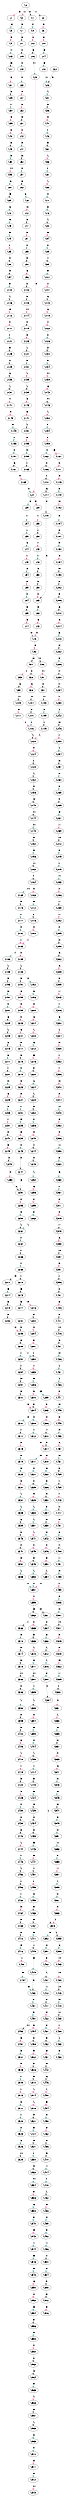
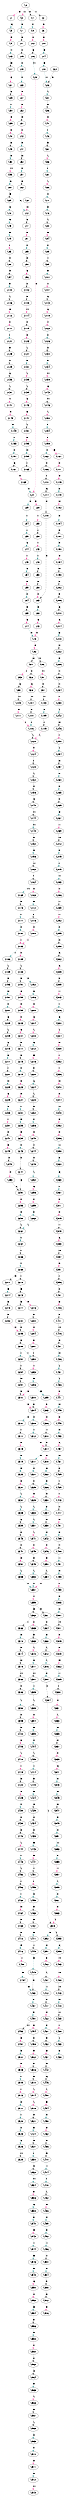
edge "S62" -> "S67": now "S62" -> "S72"
edge "S296" -> "S300": now "S296" -> "S301"
